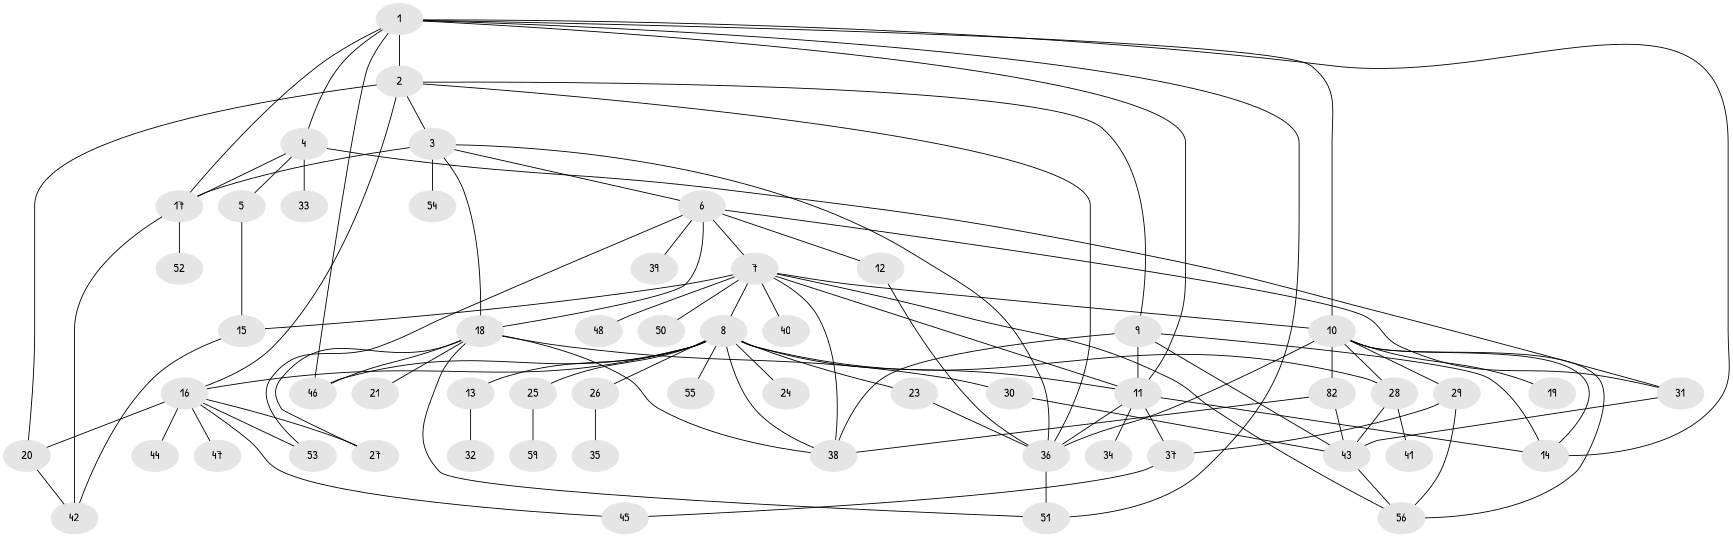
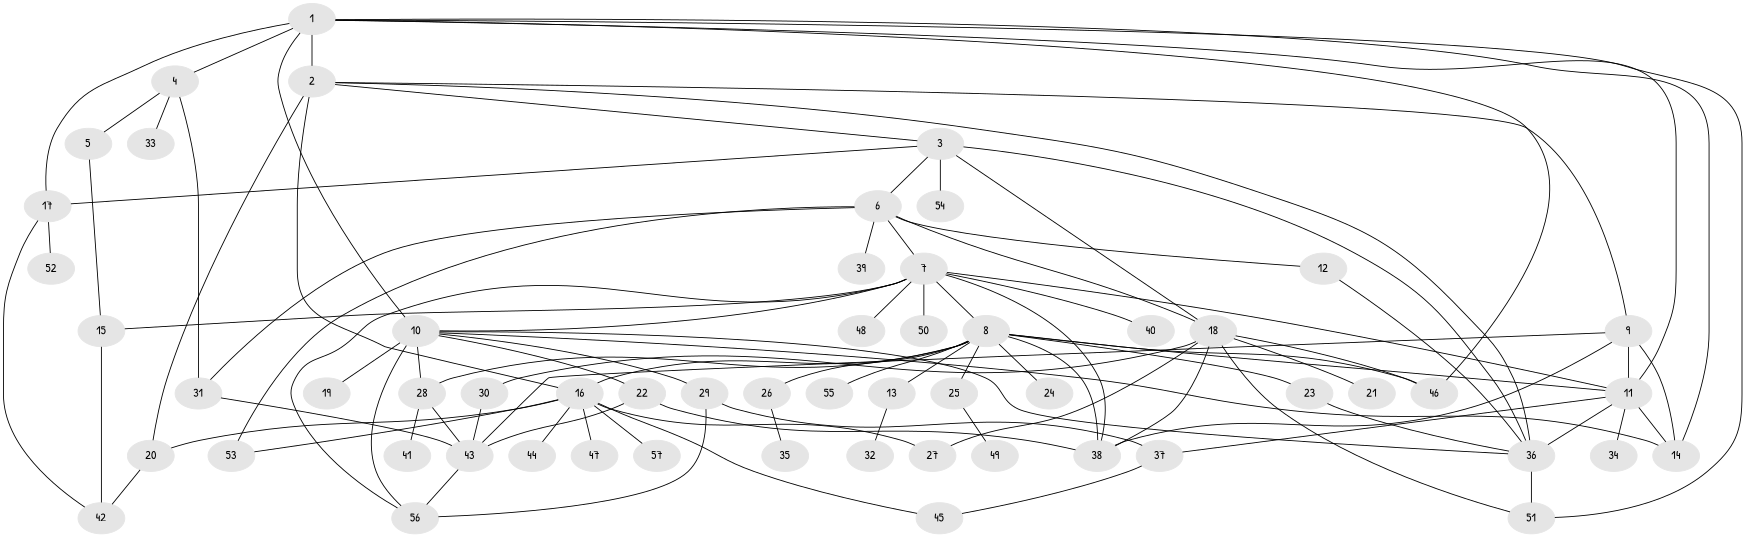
edge "4" -- "17": removed
node "82": label "82" -> "22"
node "59": label "59" -> "49"
node "57": added
